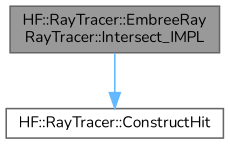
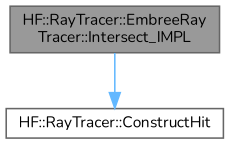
node "HF::RayTracer::EmbreeRay RayTracer::Intersect_IMPL": label "HF::RayTracer::EmbreeRay RayTracer::Intersect_IMPL" -> "HF::RayTracer::EmbreeRay Tracer::Intersect_IMPL"
